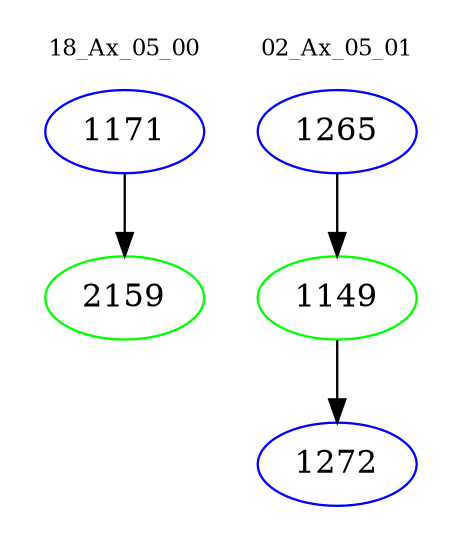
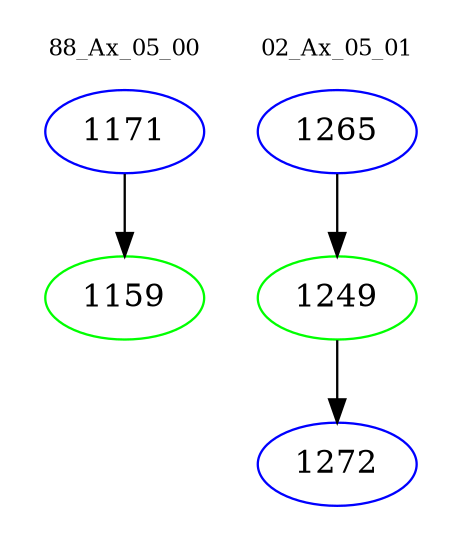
cluster "18_Ax_05_00": label "18_Ax_05_00" -> "88_Ax_05_00"
node "2159": label "2159" -> "1159"
node "1149": label "1149" -> "1249"
